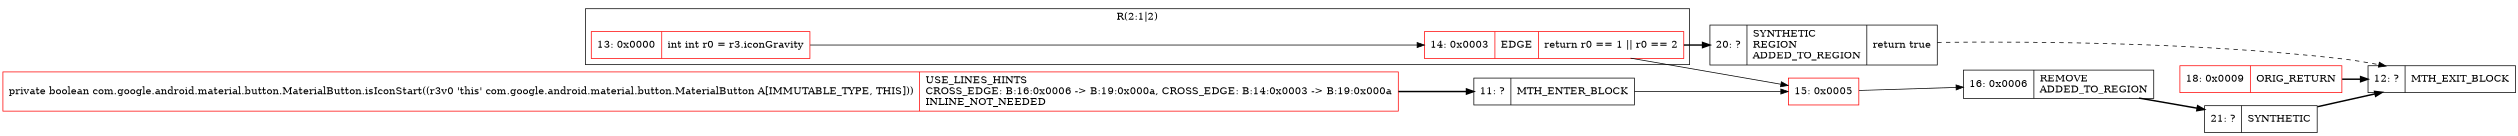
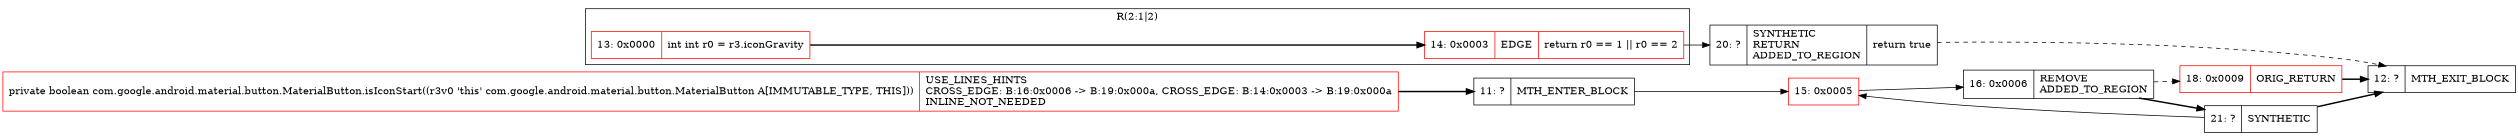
edge "13: 0x0000" -> "14: 0x0003": style solid -> bold
edge "14: 0x0003" -> "20: ?": style bold -> solid
node "20: ?": text "REGION" -> "RETURN"
edge "14: 0x0003" -> "15: 0x0005": now "21: ?" -> "15: 0x0005"
edge "16: 0x0006" -> "18: 0x0009": added
